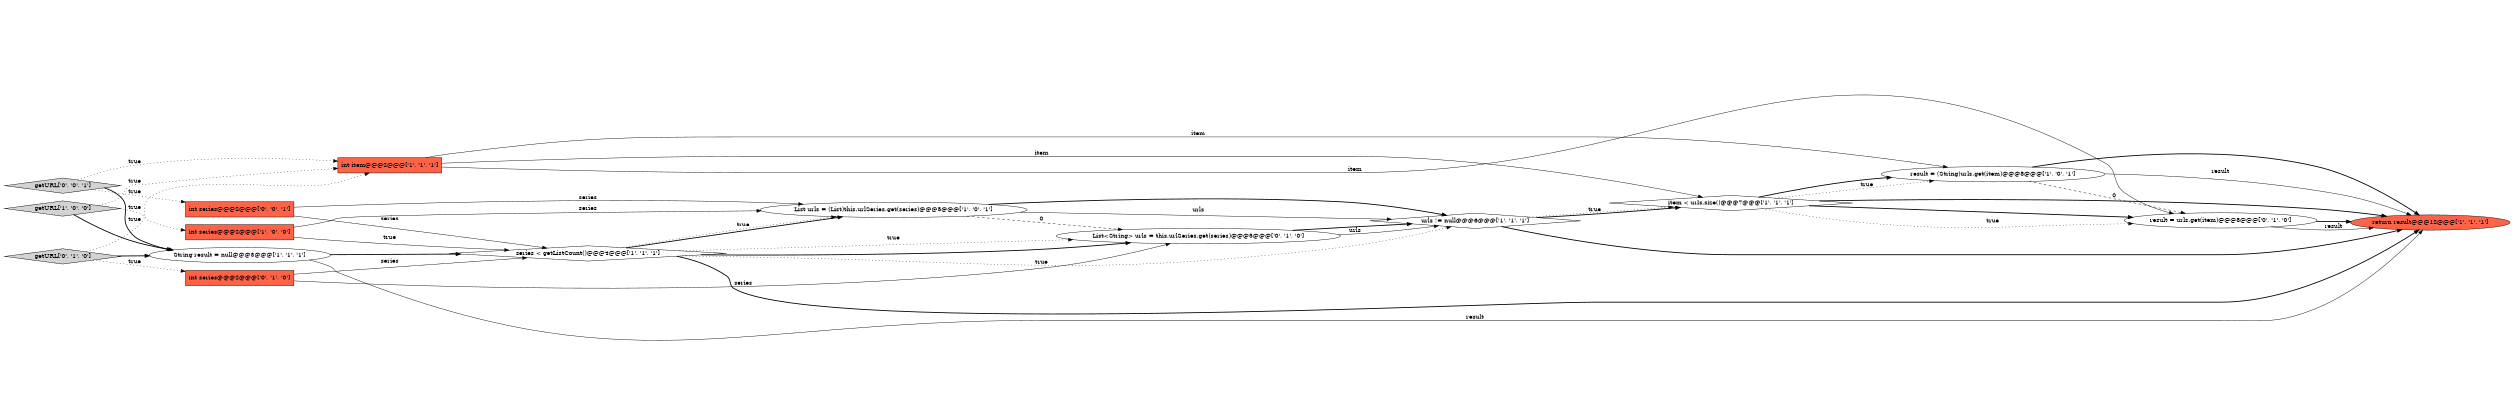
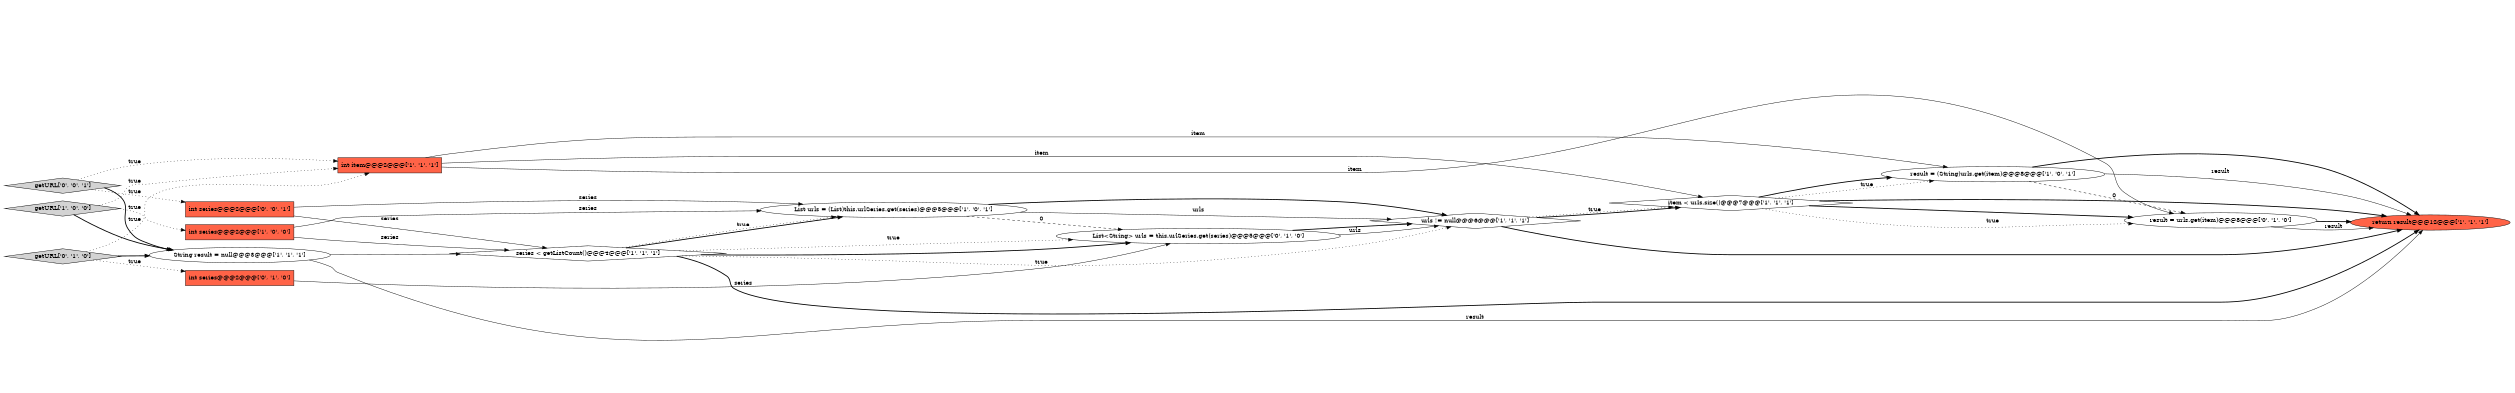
edge "int series@@@2@@@['1', '0', '0']" -> "series < getListCount()@@@4@@@['1', '1', '1']": label "true" -> "series"
edge "String result = null@@@3@@@['1', '1', '1']" -> "series < getListCount()@@@4@@@['1', '1', '1']": style bold -> solid
edge "int series@@@2@@@['0', '1', '0']" -> "series < getListCount()@@@4@@@['1', '1', '1']": removed, label "series"
